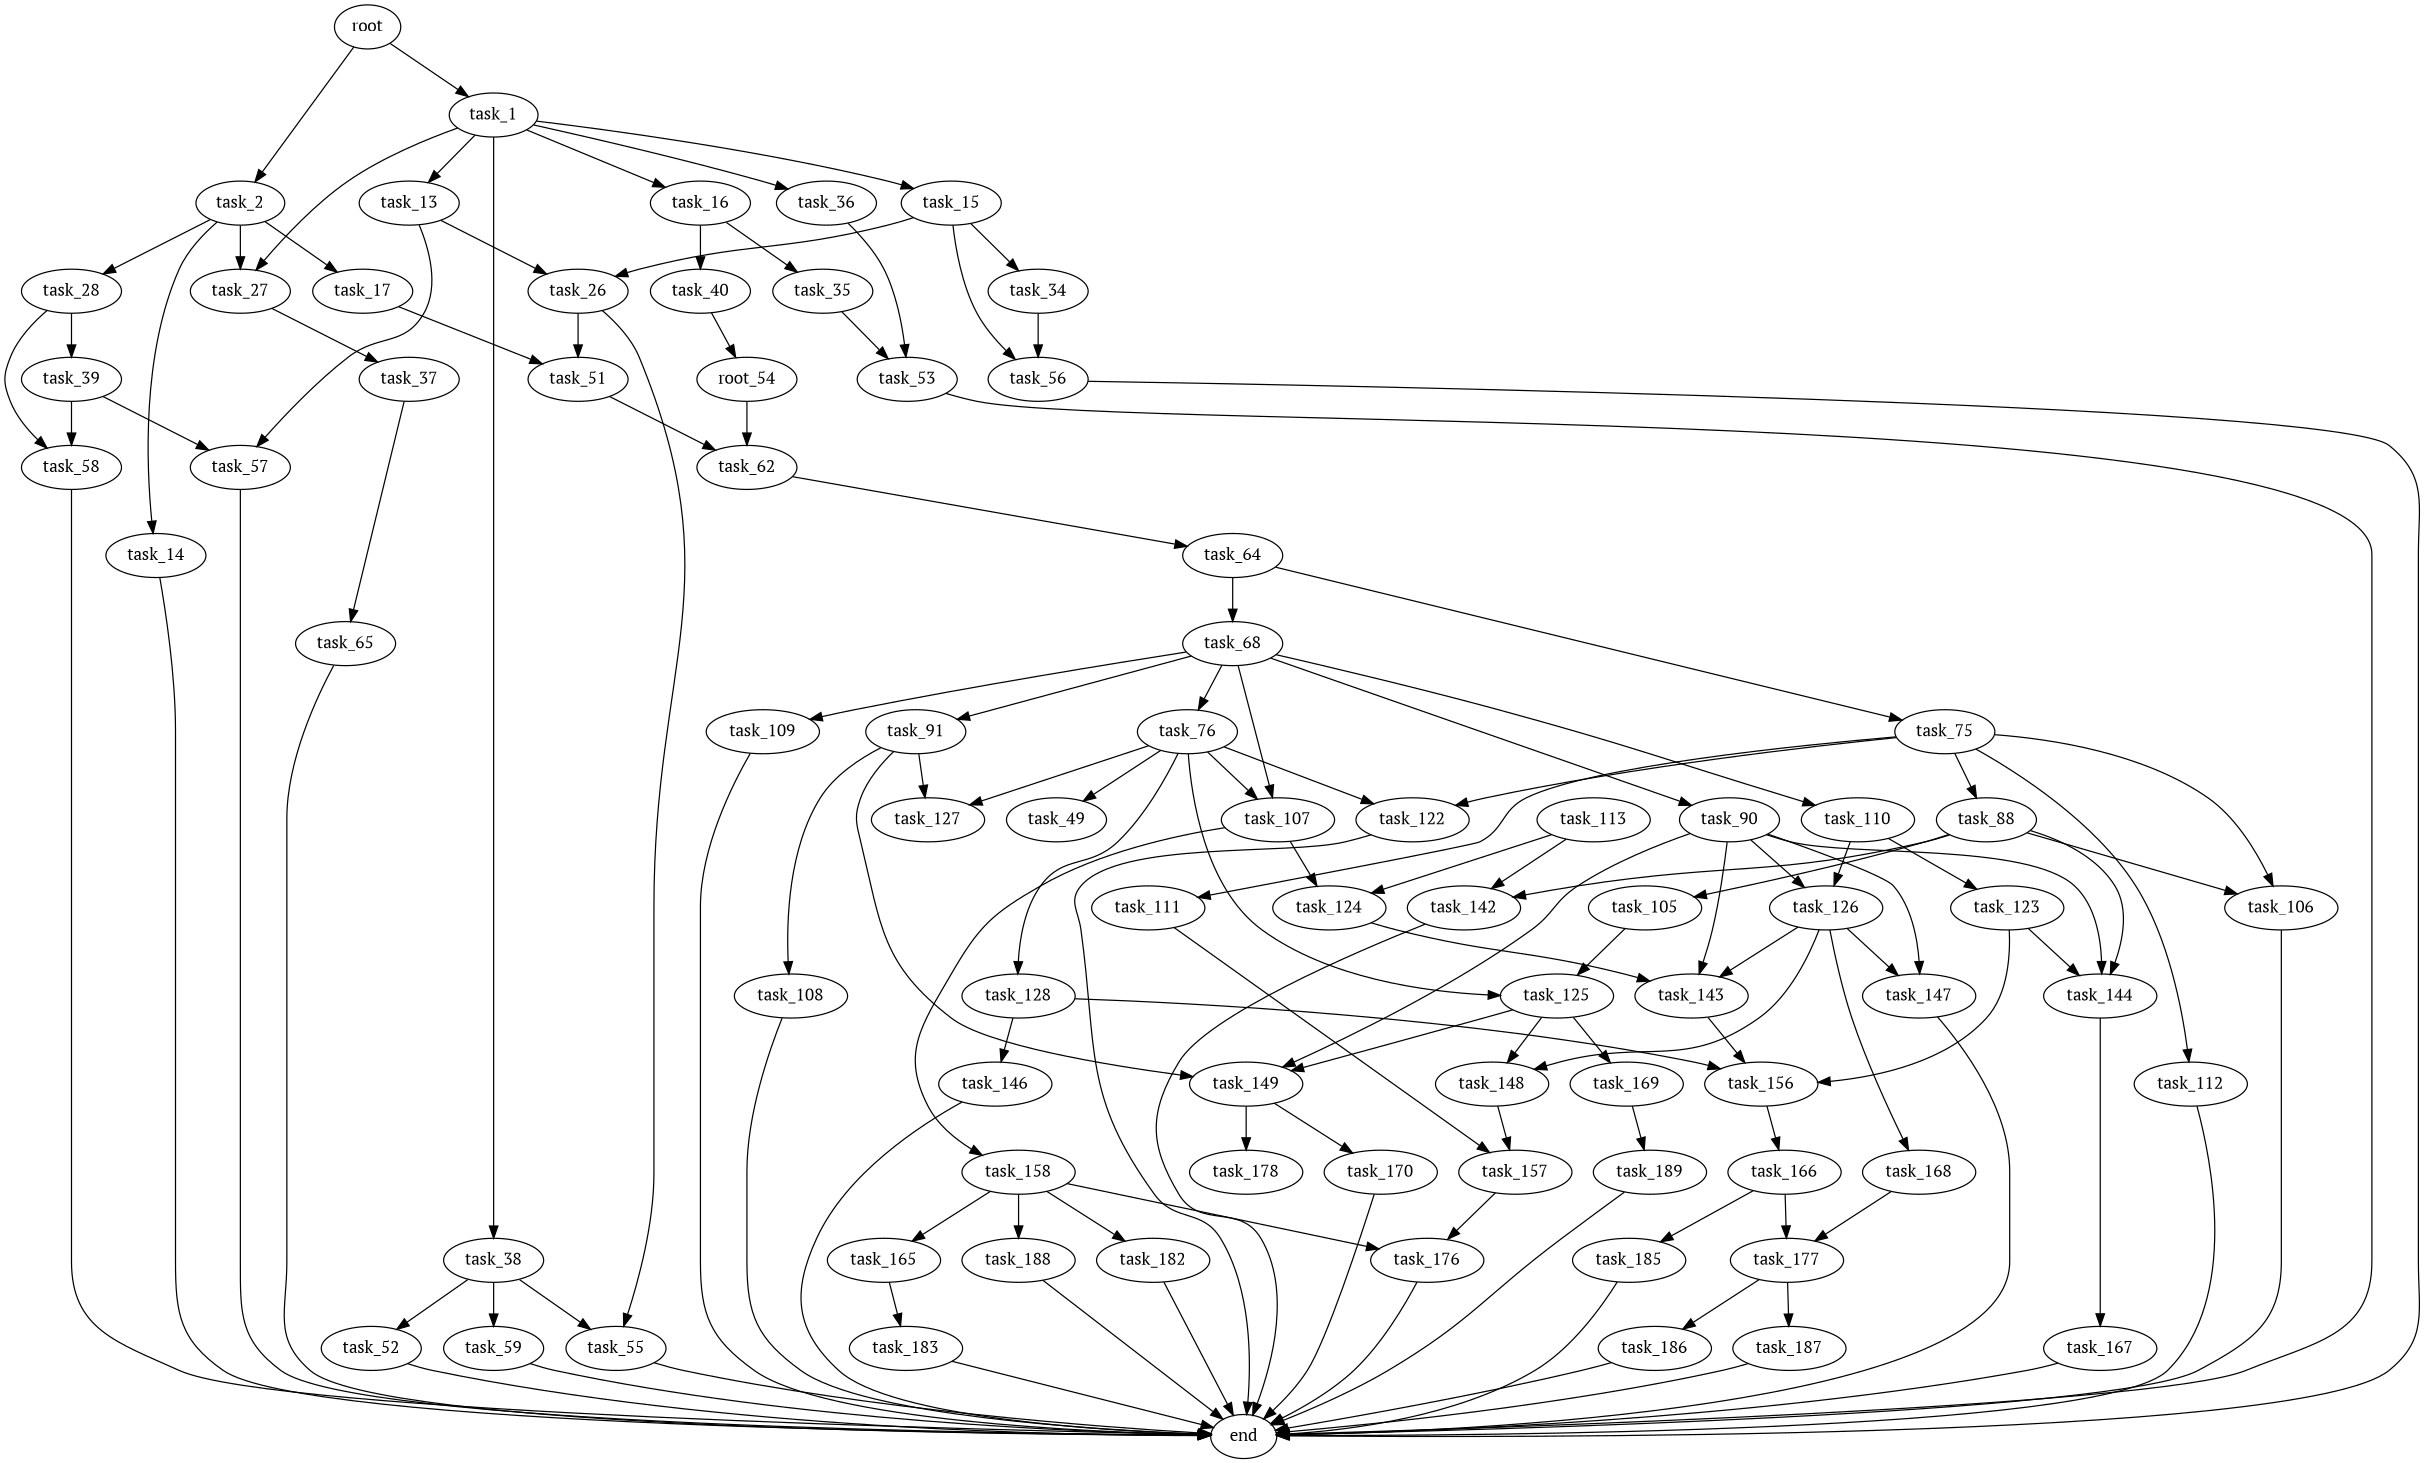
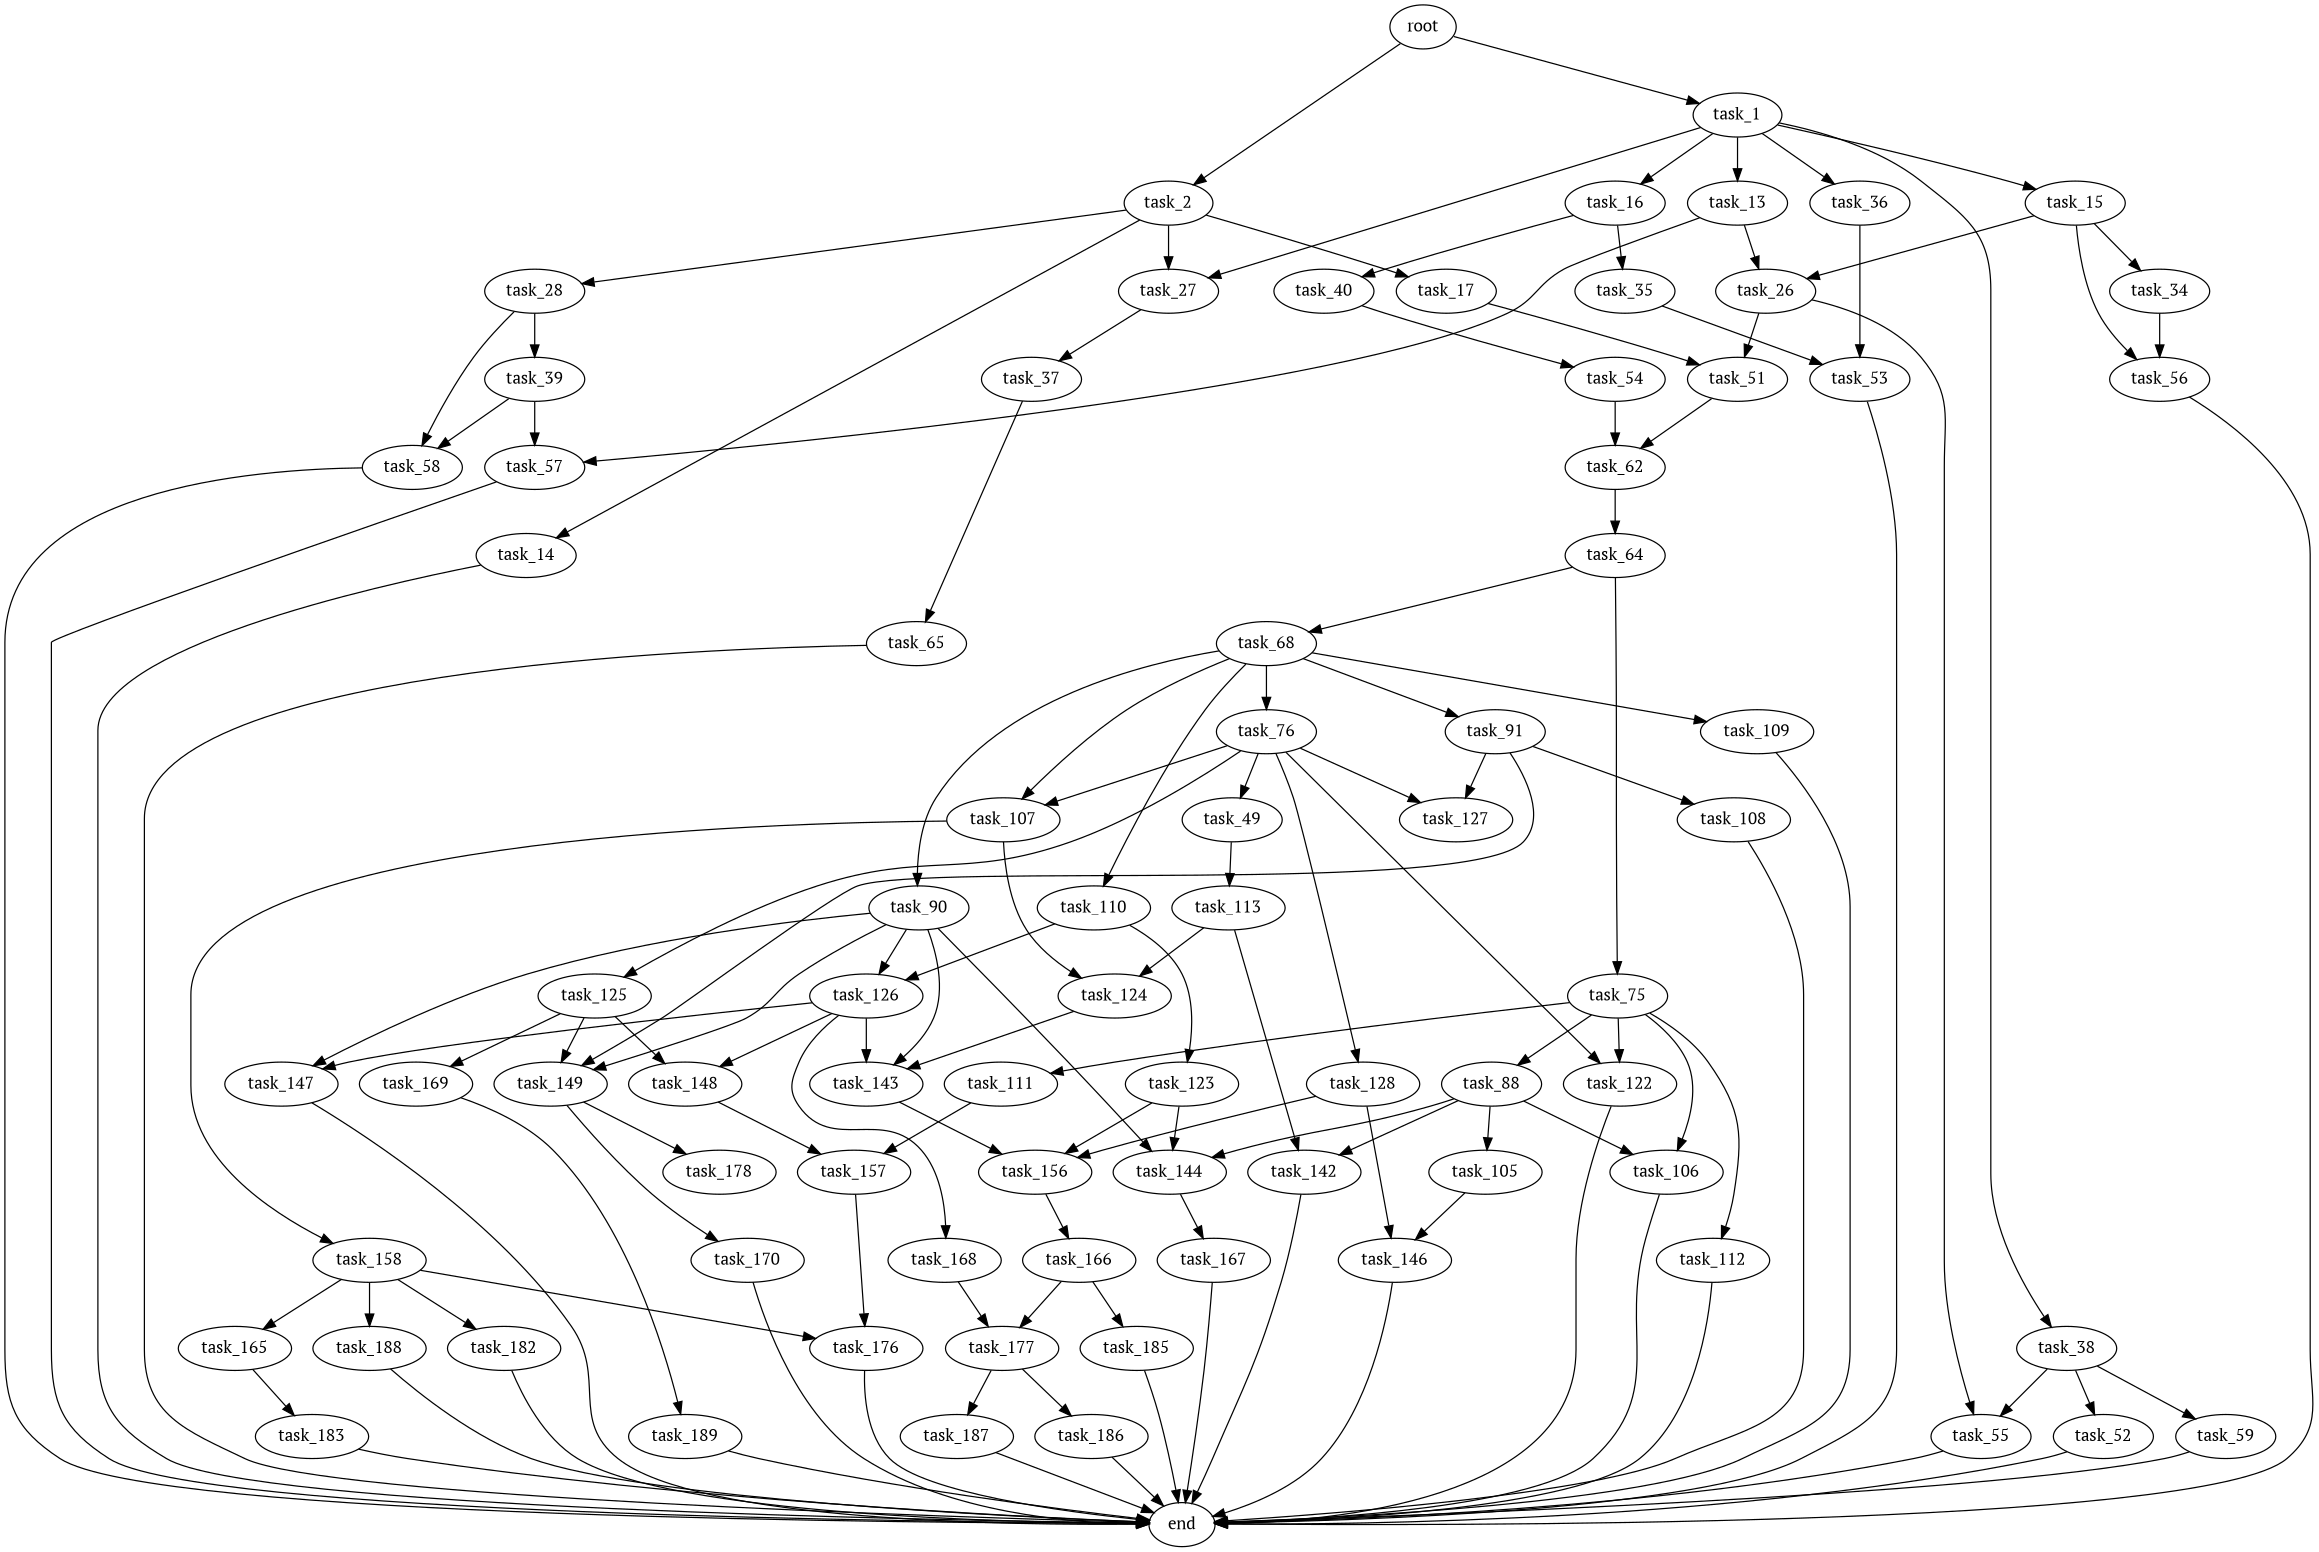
node "root_54": label "root_54" -> "task_54"
edge "task_49" -> "task_113": added
edge "task_105" -> "task_125": now "task_105" -> "task_146"
